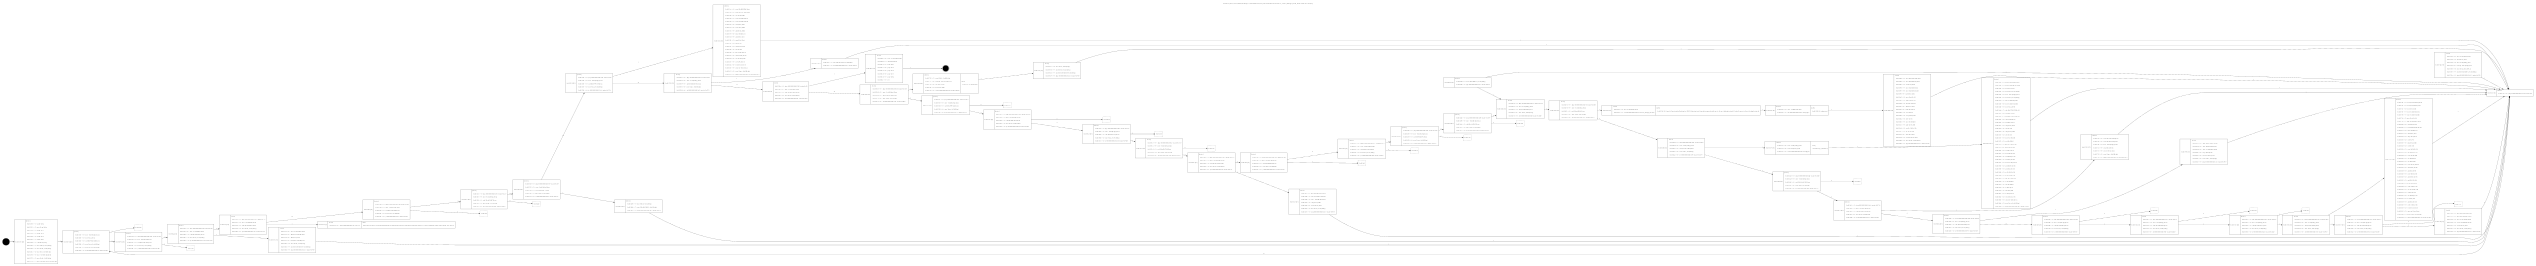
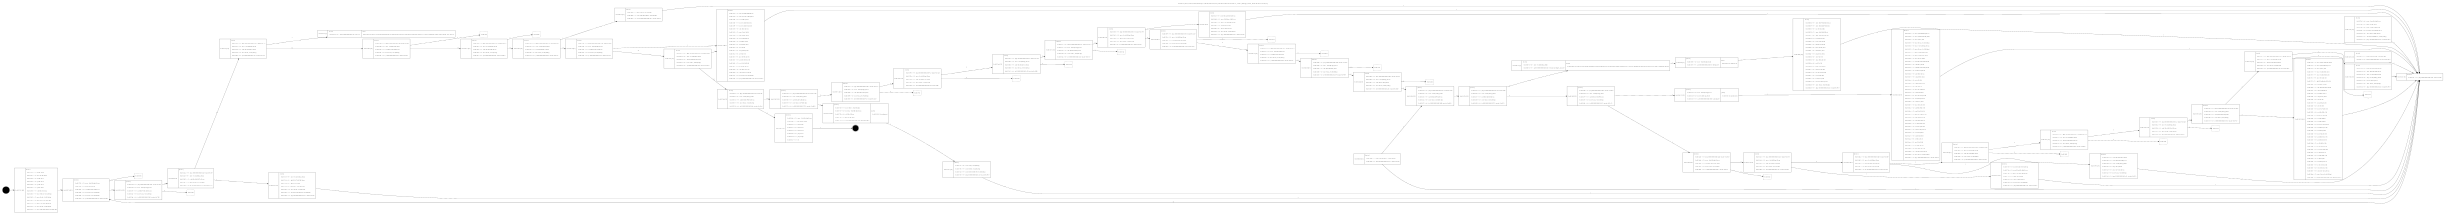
edge "0x401331 [25]" -> "0x4016c3 [12]": now "0x401331 [25]" -> "0x4015c6 [83]"
